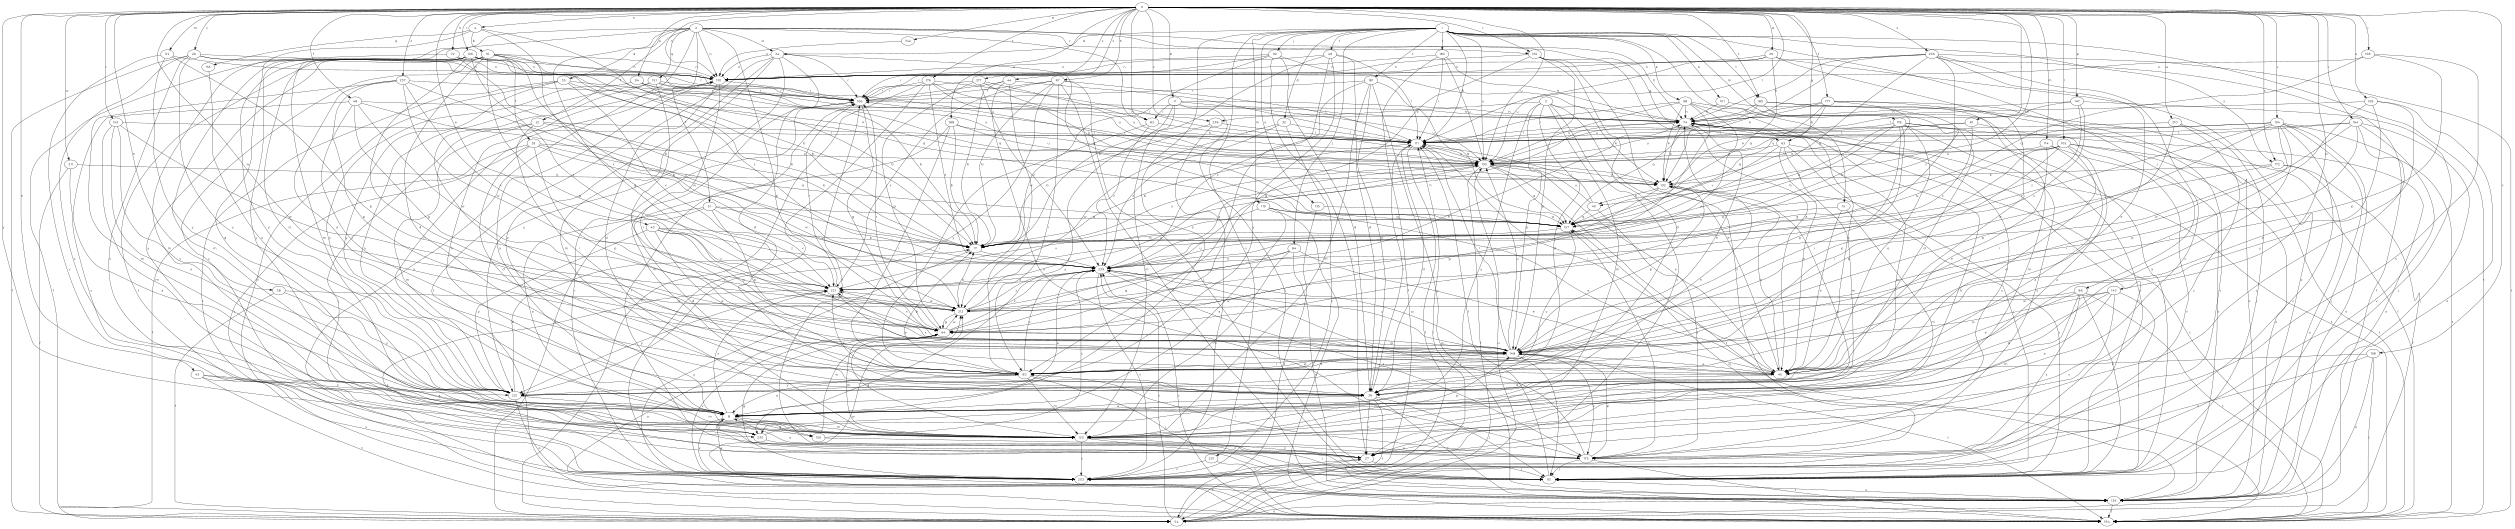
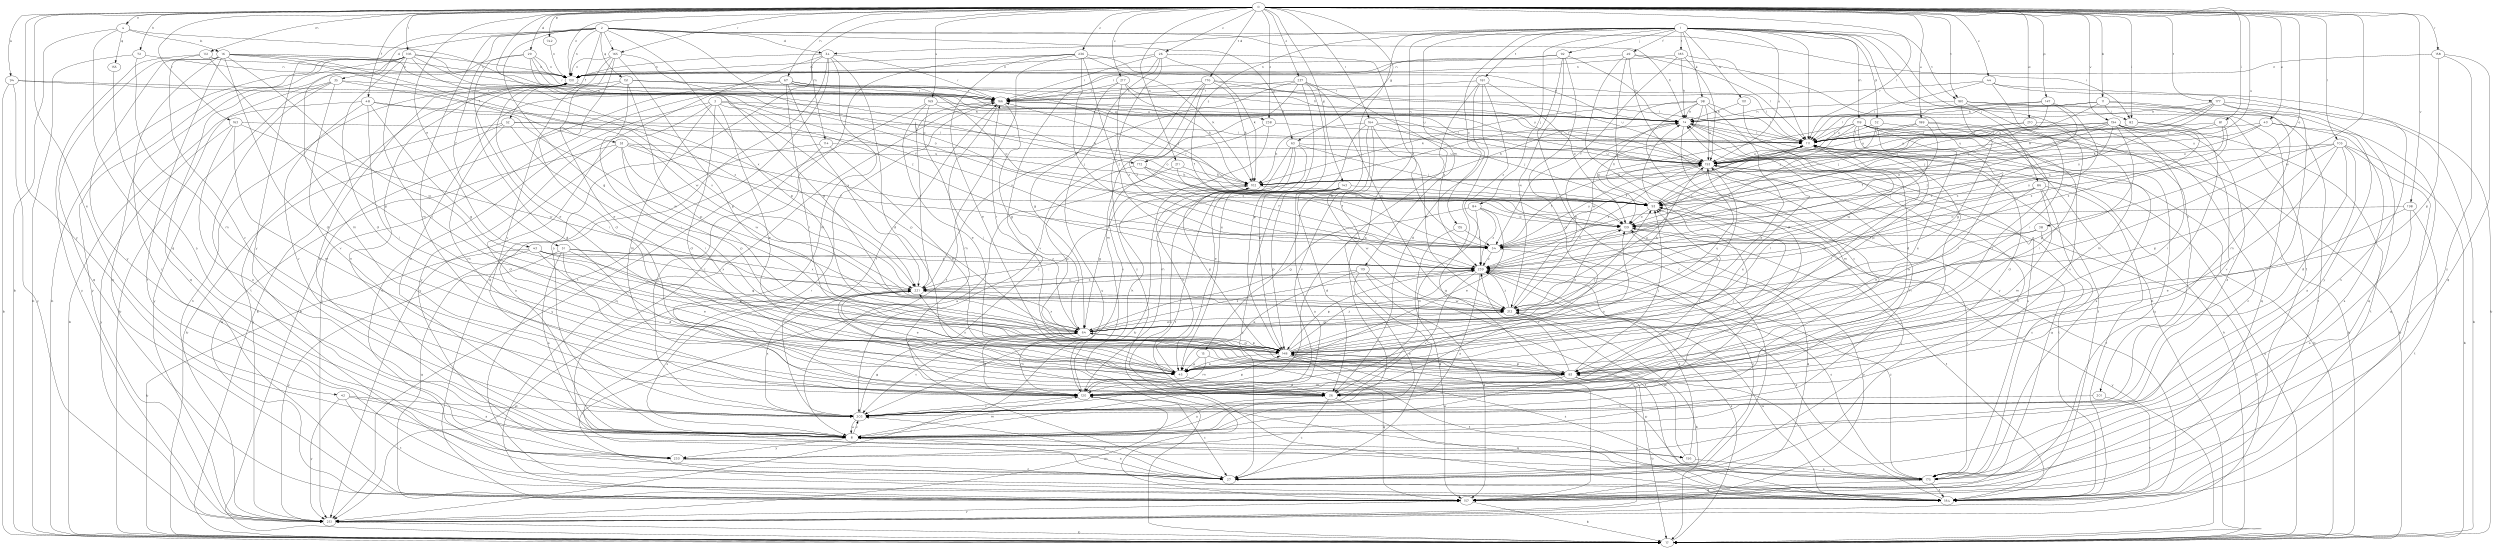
edge "236" -> "157": now "166" -> "157"
edge "102" -> "40": reversed
edge "52" -> "231": added, label "y"
